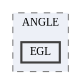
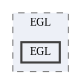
cluster "ANGLE": label "ANGLE" -> "EGL"
